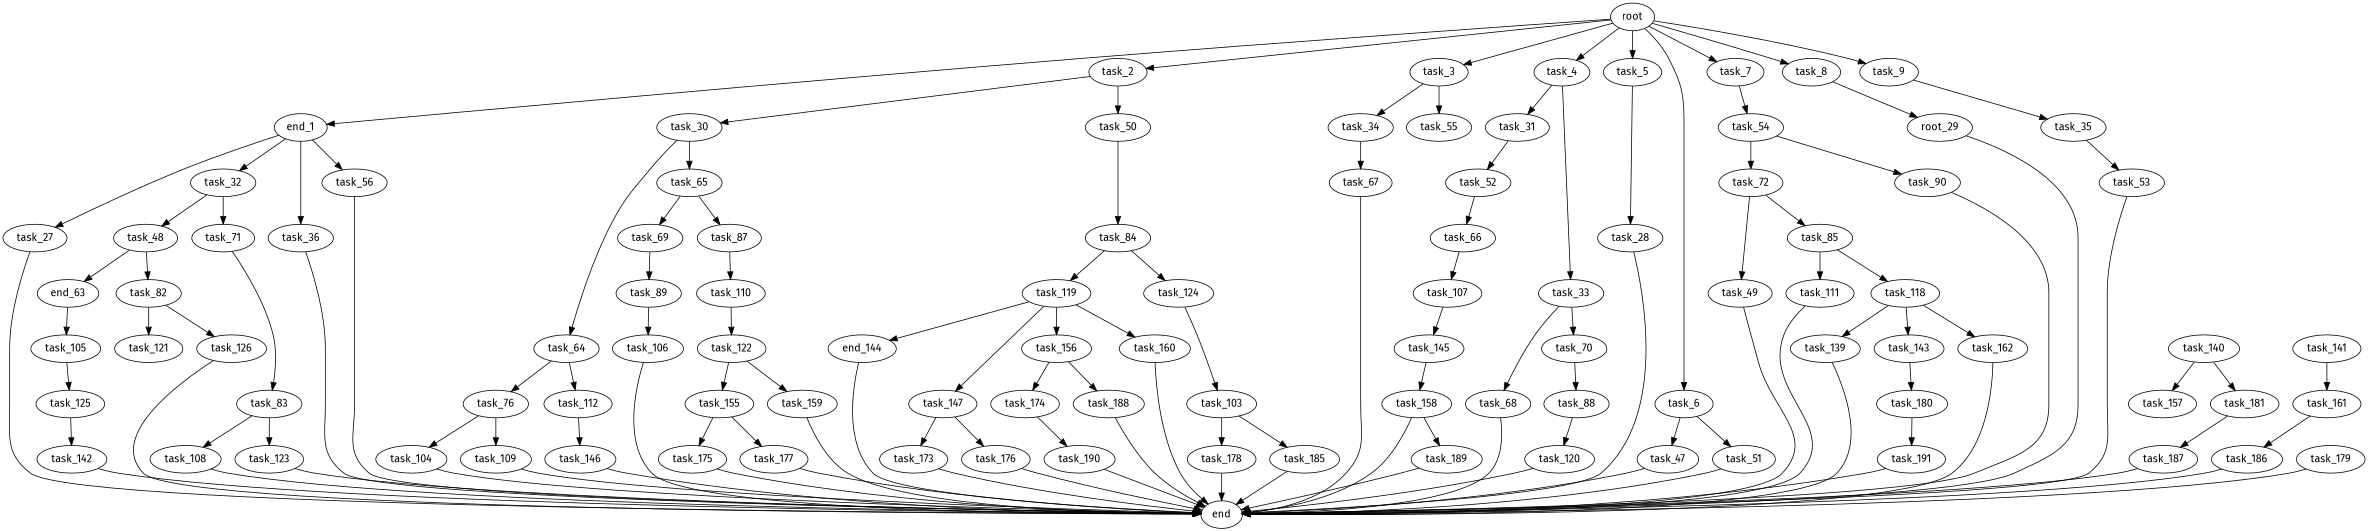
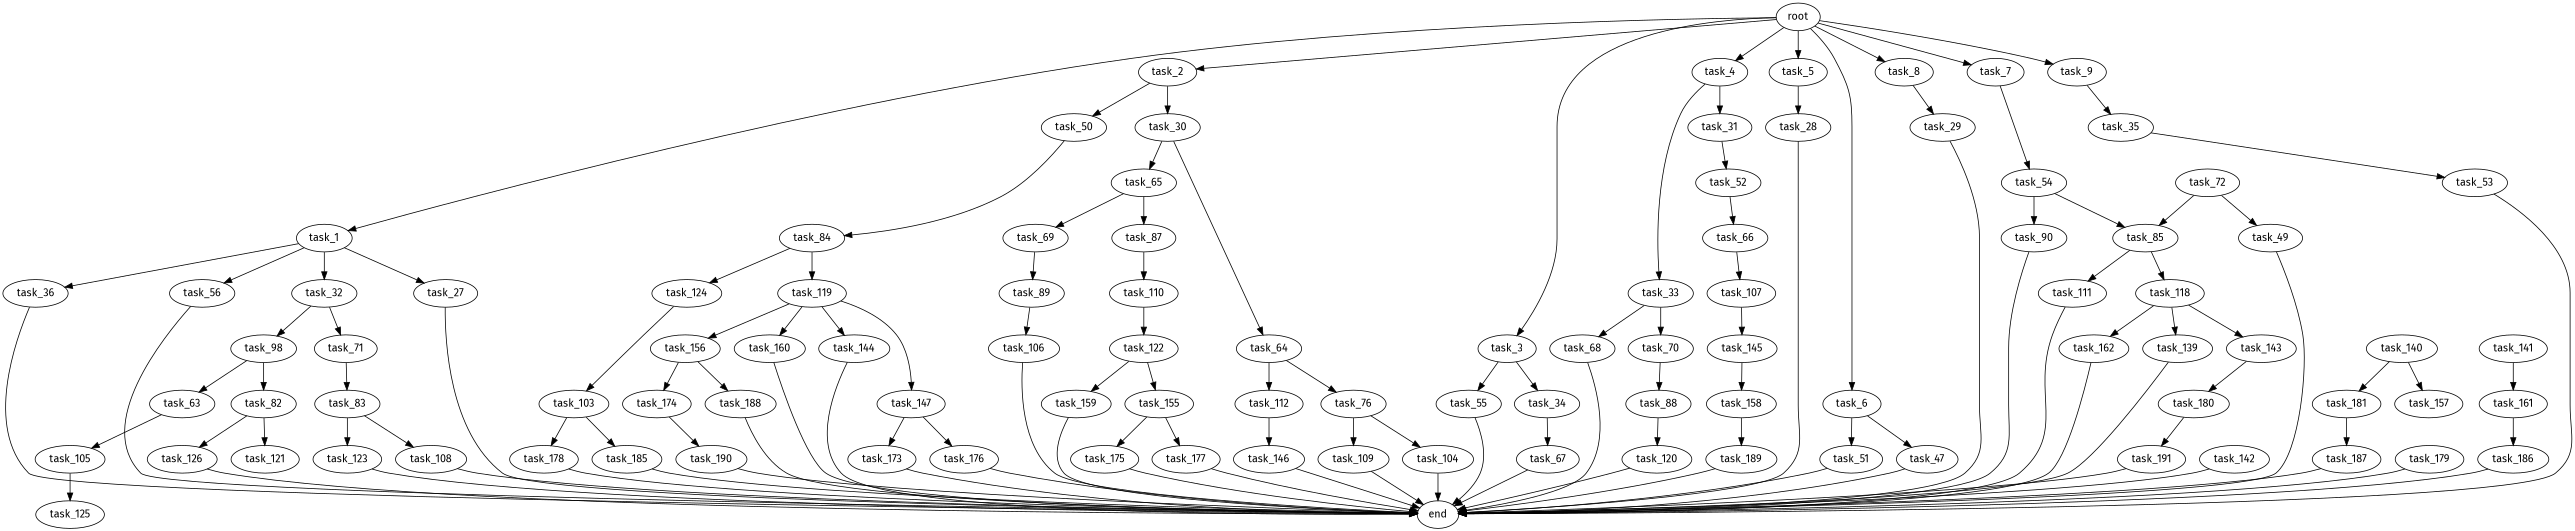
node "end_1": label "end_1" -> "task_1"
node "root_29": label "root_29" -> "task_29"
edge "task_54" -> "task_72": now "task_54" -> "task_85"
node "task_48": label "task_48" -> "task_98"
node "end_63": label "end_63" -> "task_63"
node "end_144": label "end_144" -> "task_144"
edge "task_125" -> "task_142": removed
edge "task_158" -> "end": now "task_55" -> "end"
